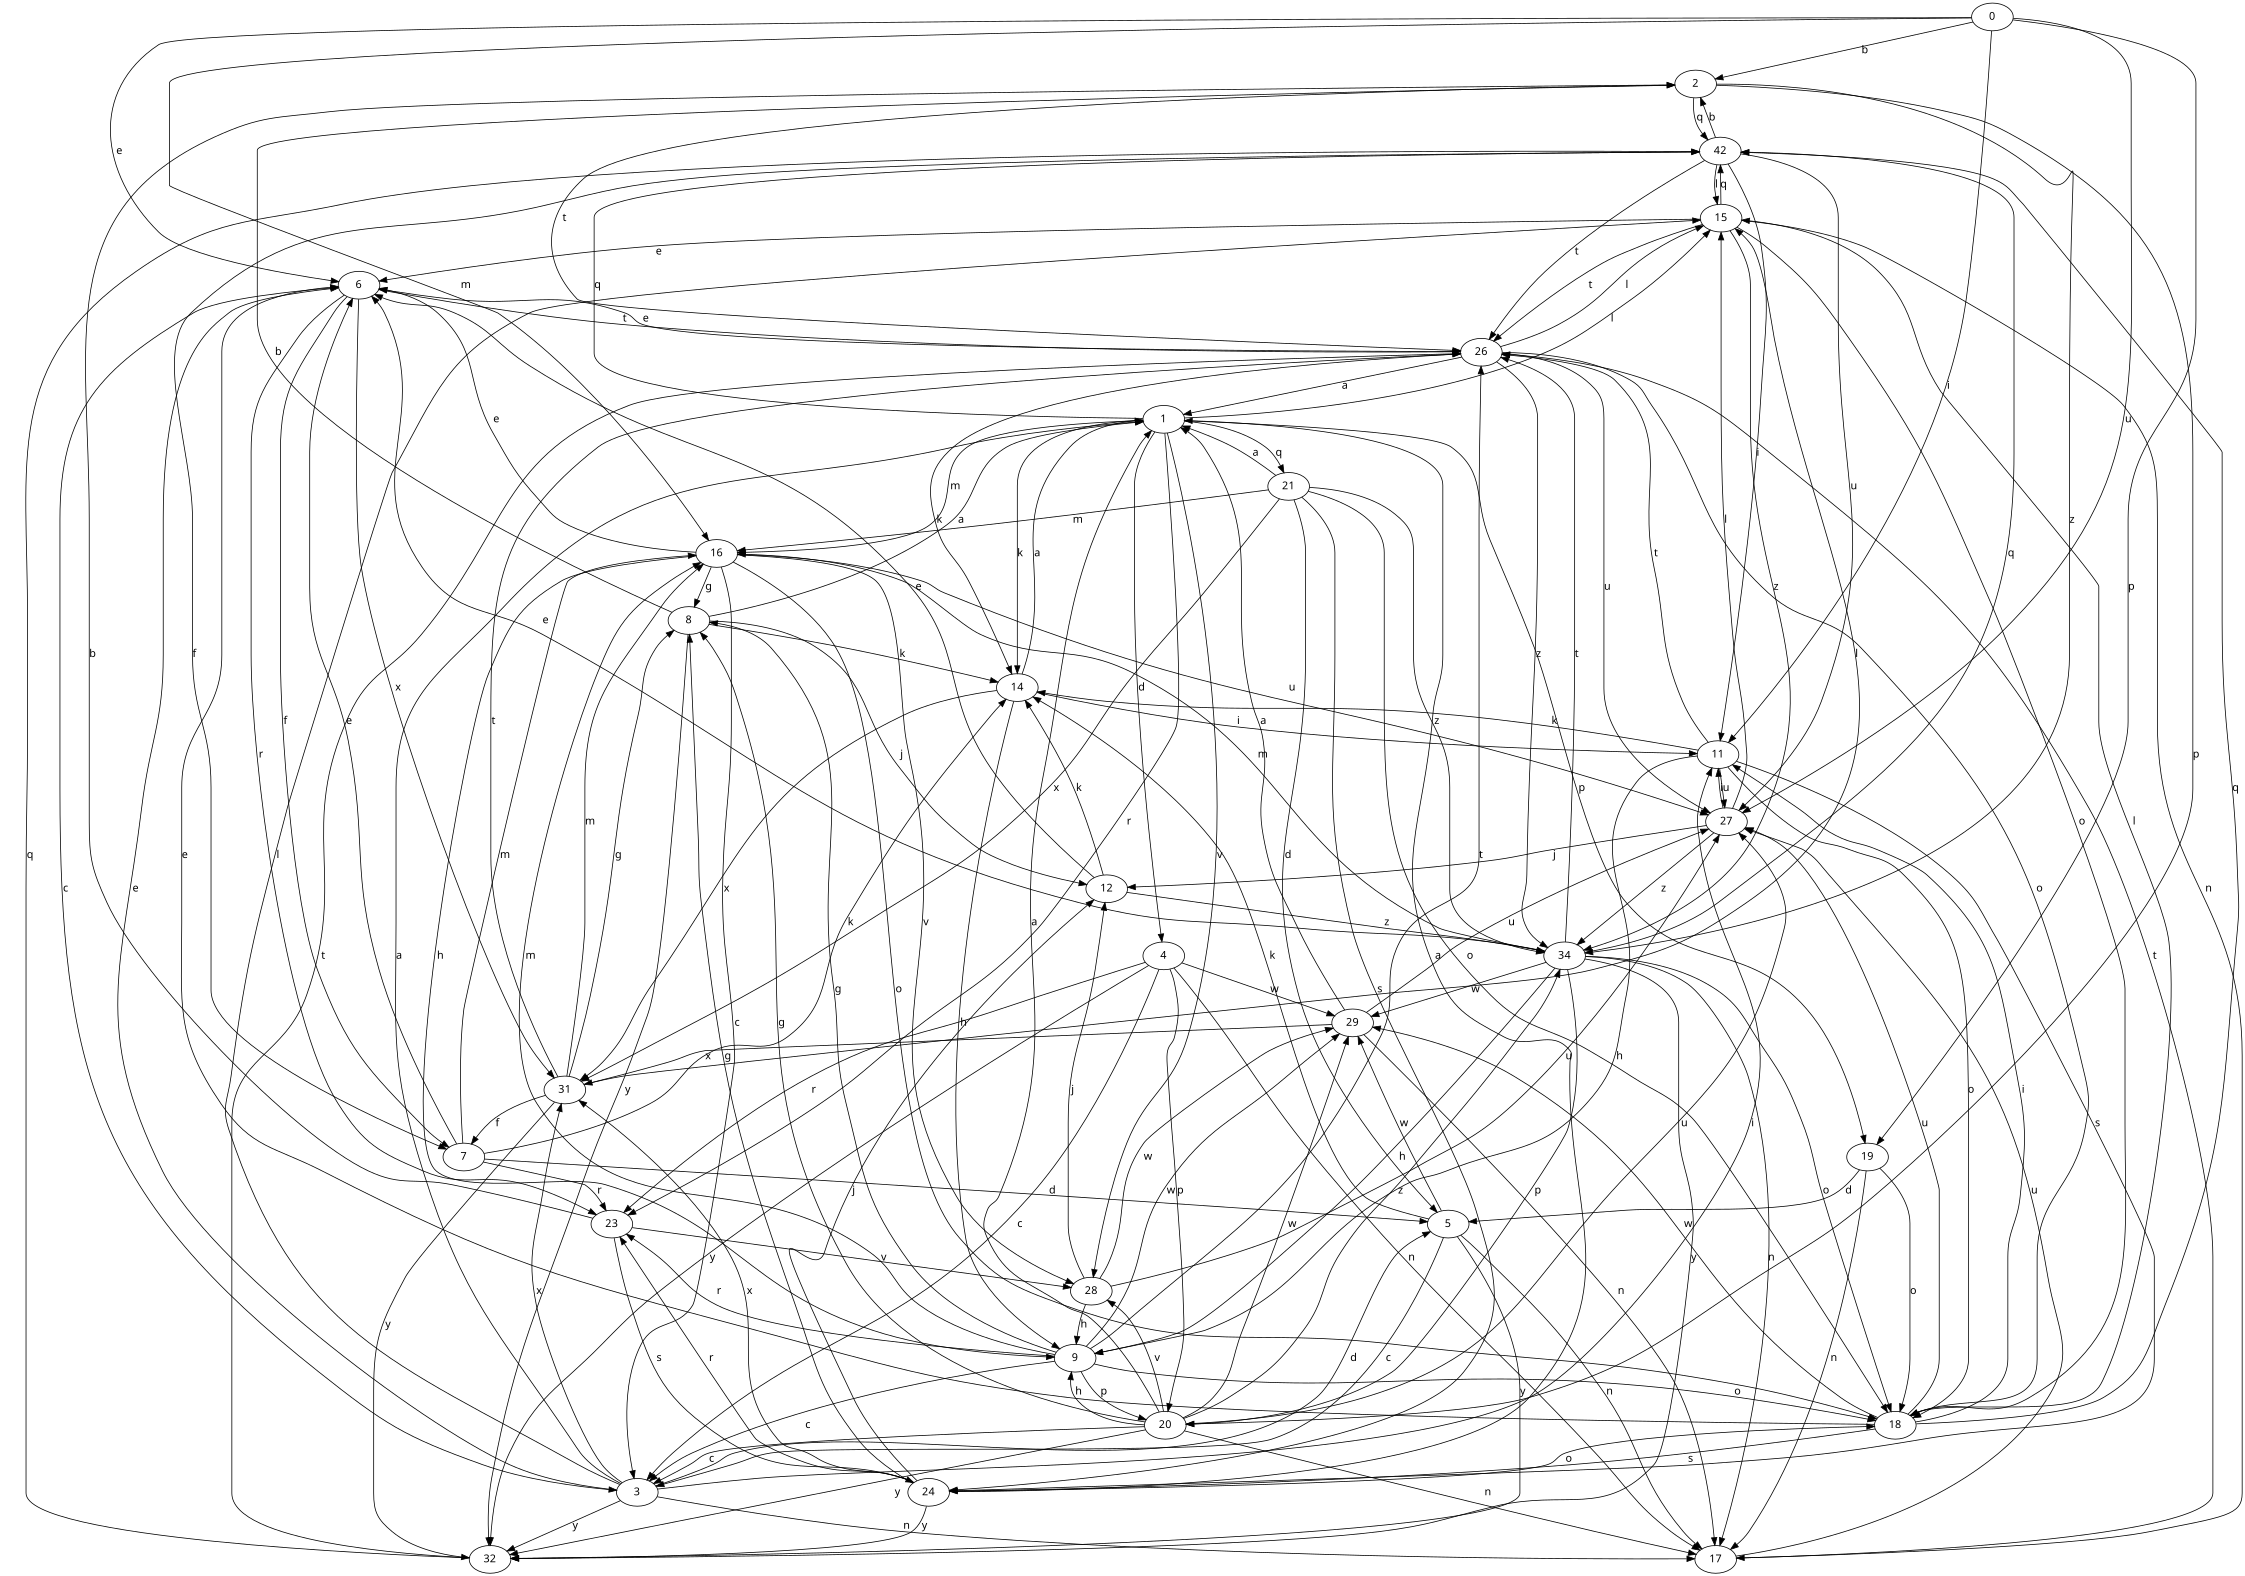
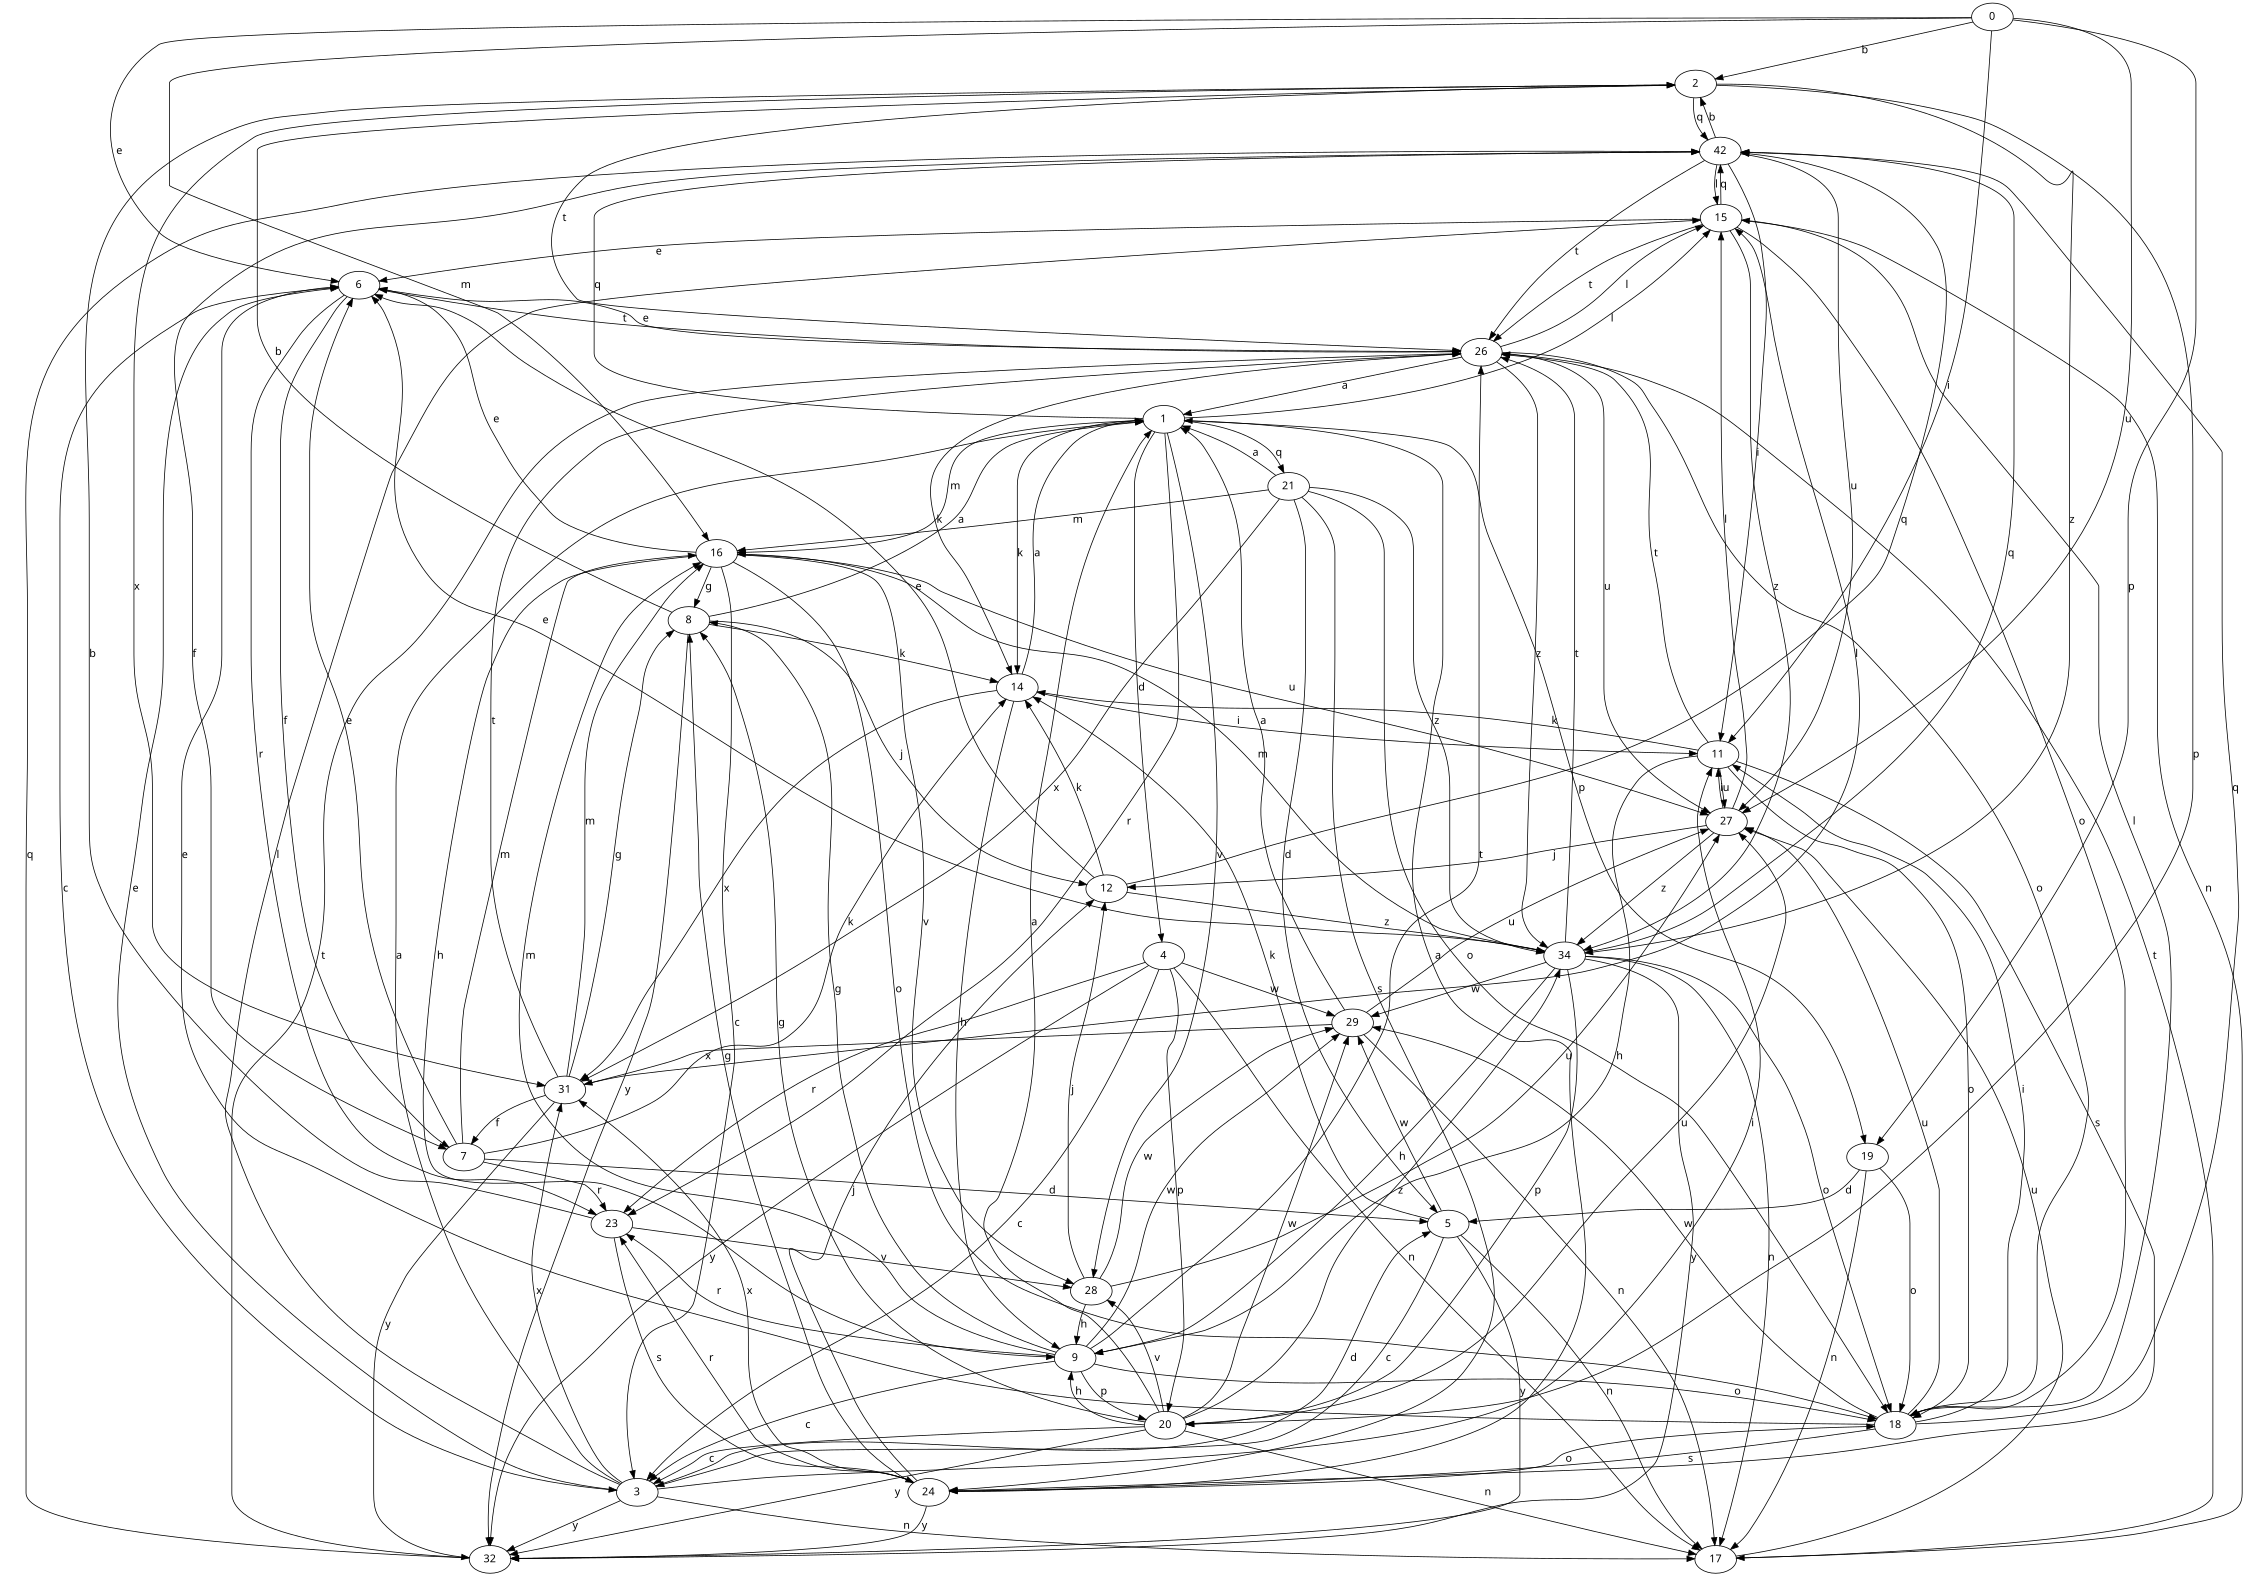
edge "12" -> "42": added, label "q"
edge "6" -> "31": now "2" -> "31"
